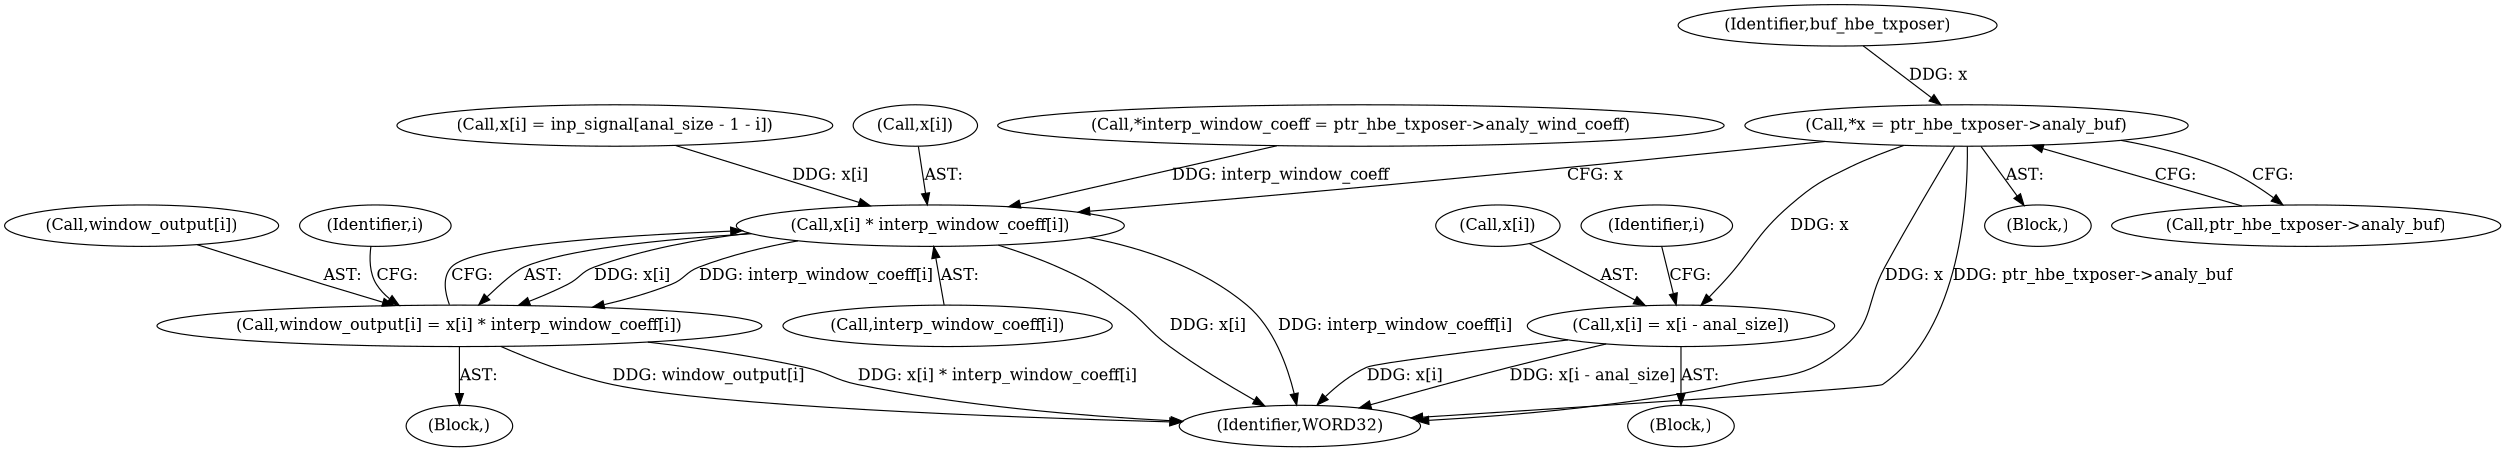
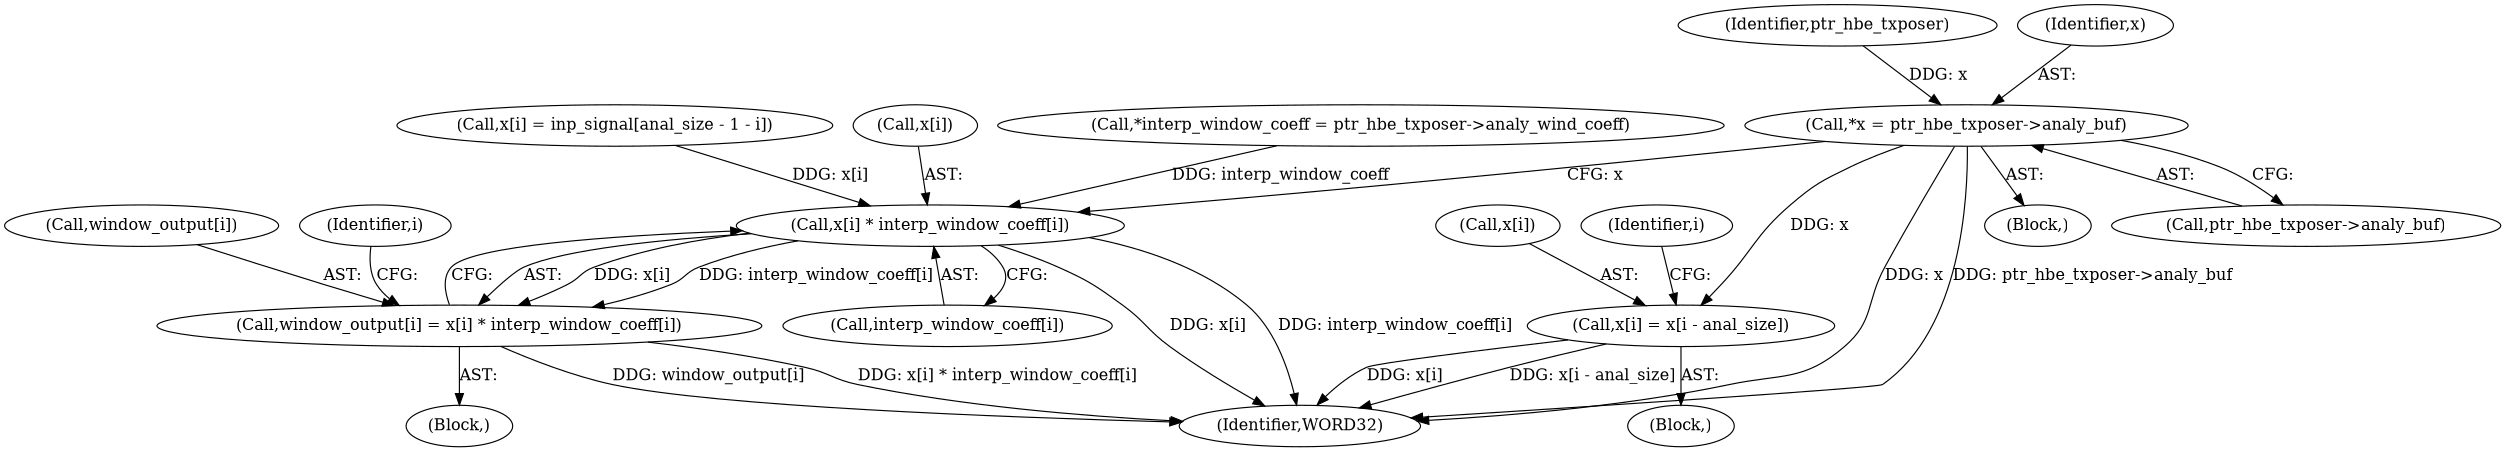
node "(Identifier,buf_hbe_txposer)": label "(Identifier,buf_hbe_txposer)" -> "(Identifier,ptr_hbe_txposer)"
node "(Identifier,x)": added
edge "(Call,ptr_hbe_txposer->analy_buf)" -> "(Call,*x = ptr_hbe_txposer->analy_buf)": label "CFG: " -> "AST: "
edge "(Call,x[i] * interp_window_coeff[i])" -> "(Call,interp_window_coeff[i])": added, label "CFG:"
